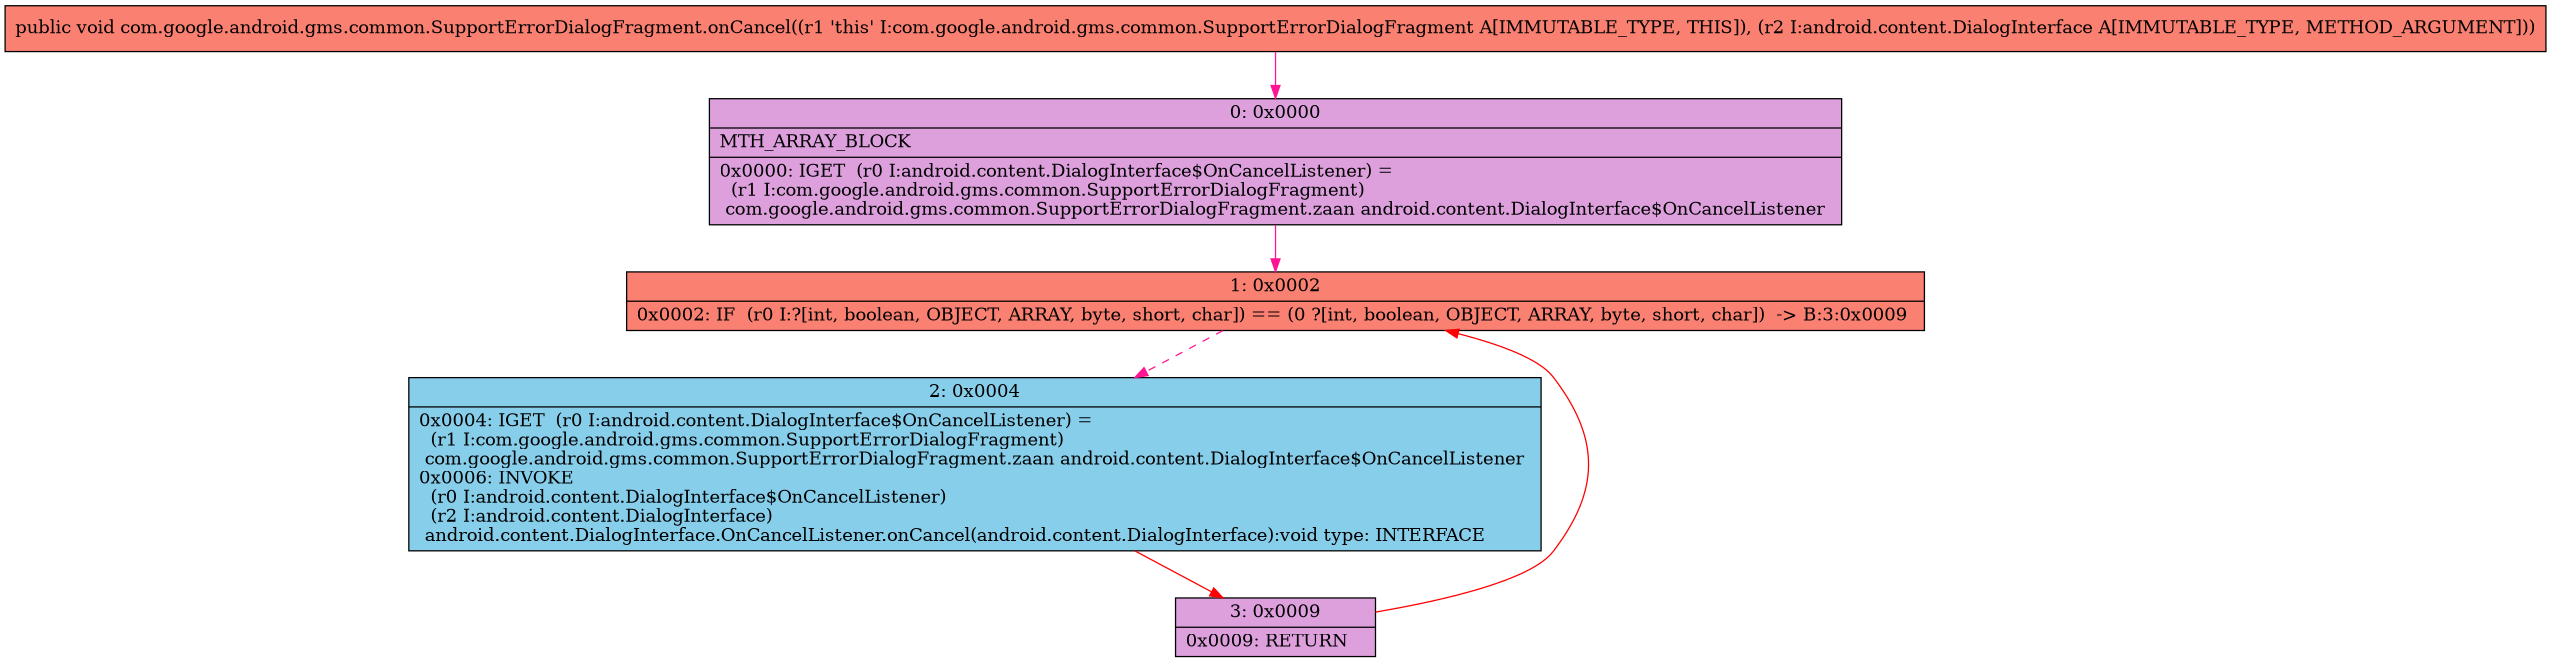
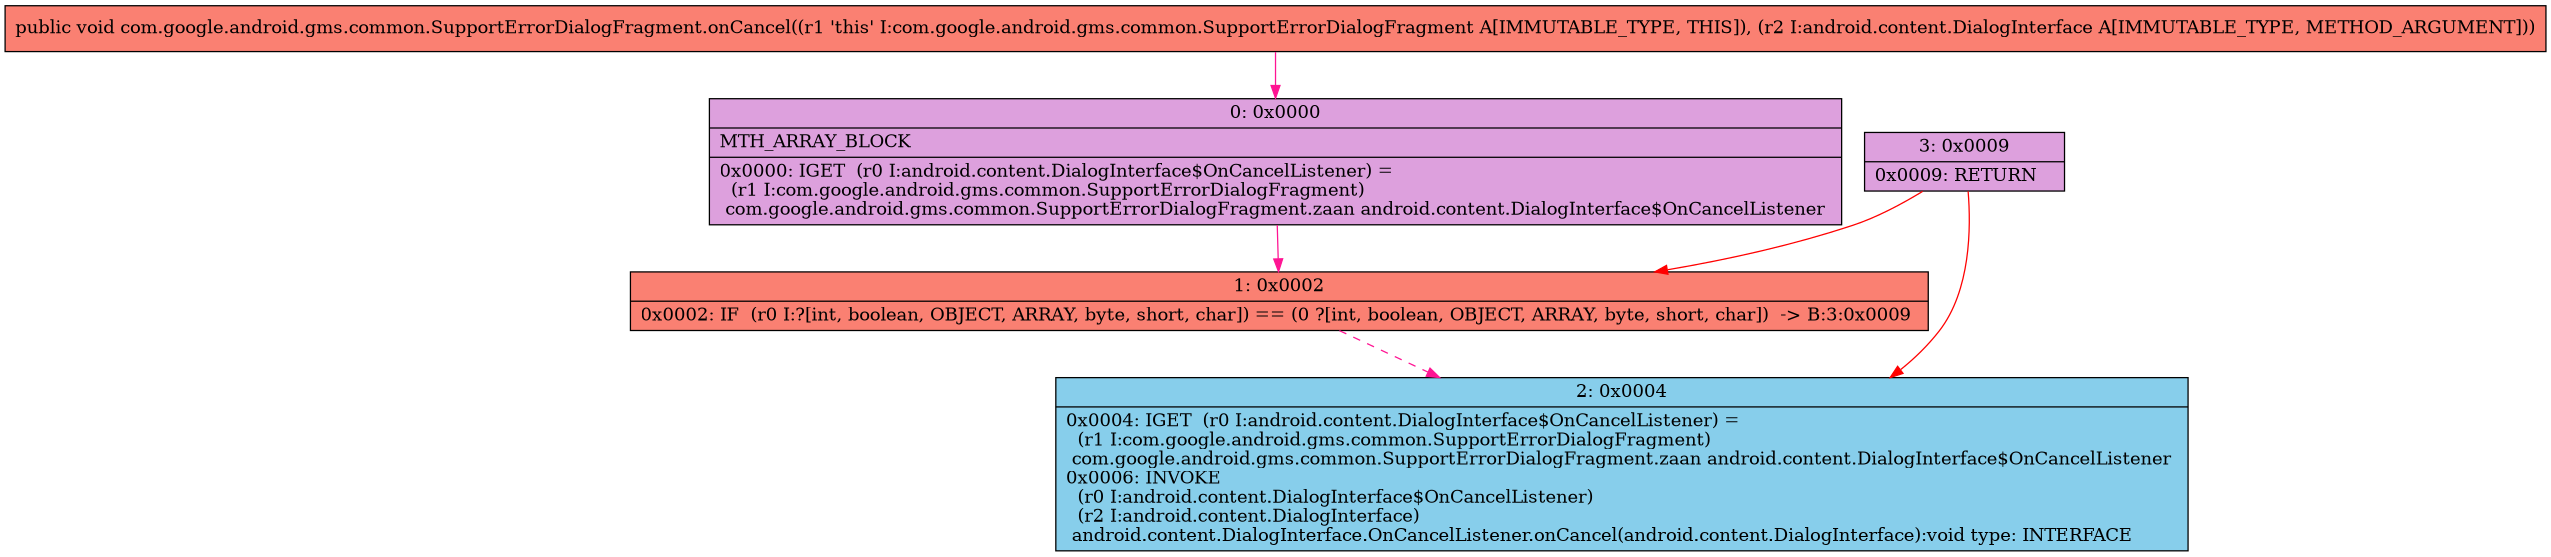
edge "2: 0x0004" -> "3: 0x0009": reversed
